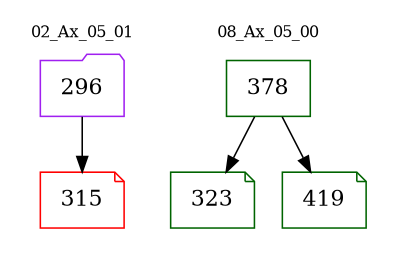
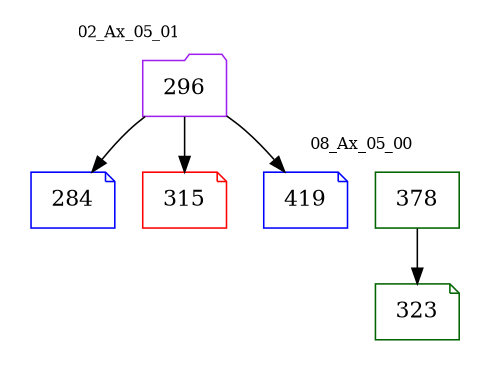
edge "378" -> "419": now "296" -> "419"
node "284": added
node "419": color darkgreen -> blue
